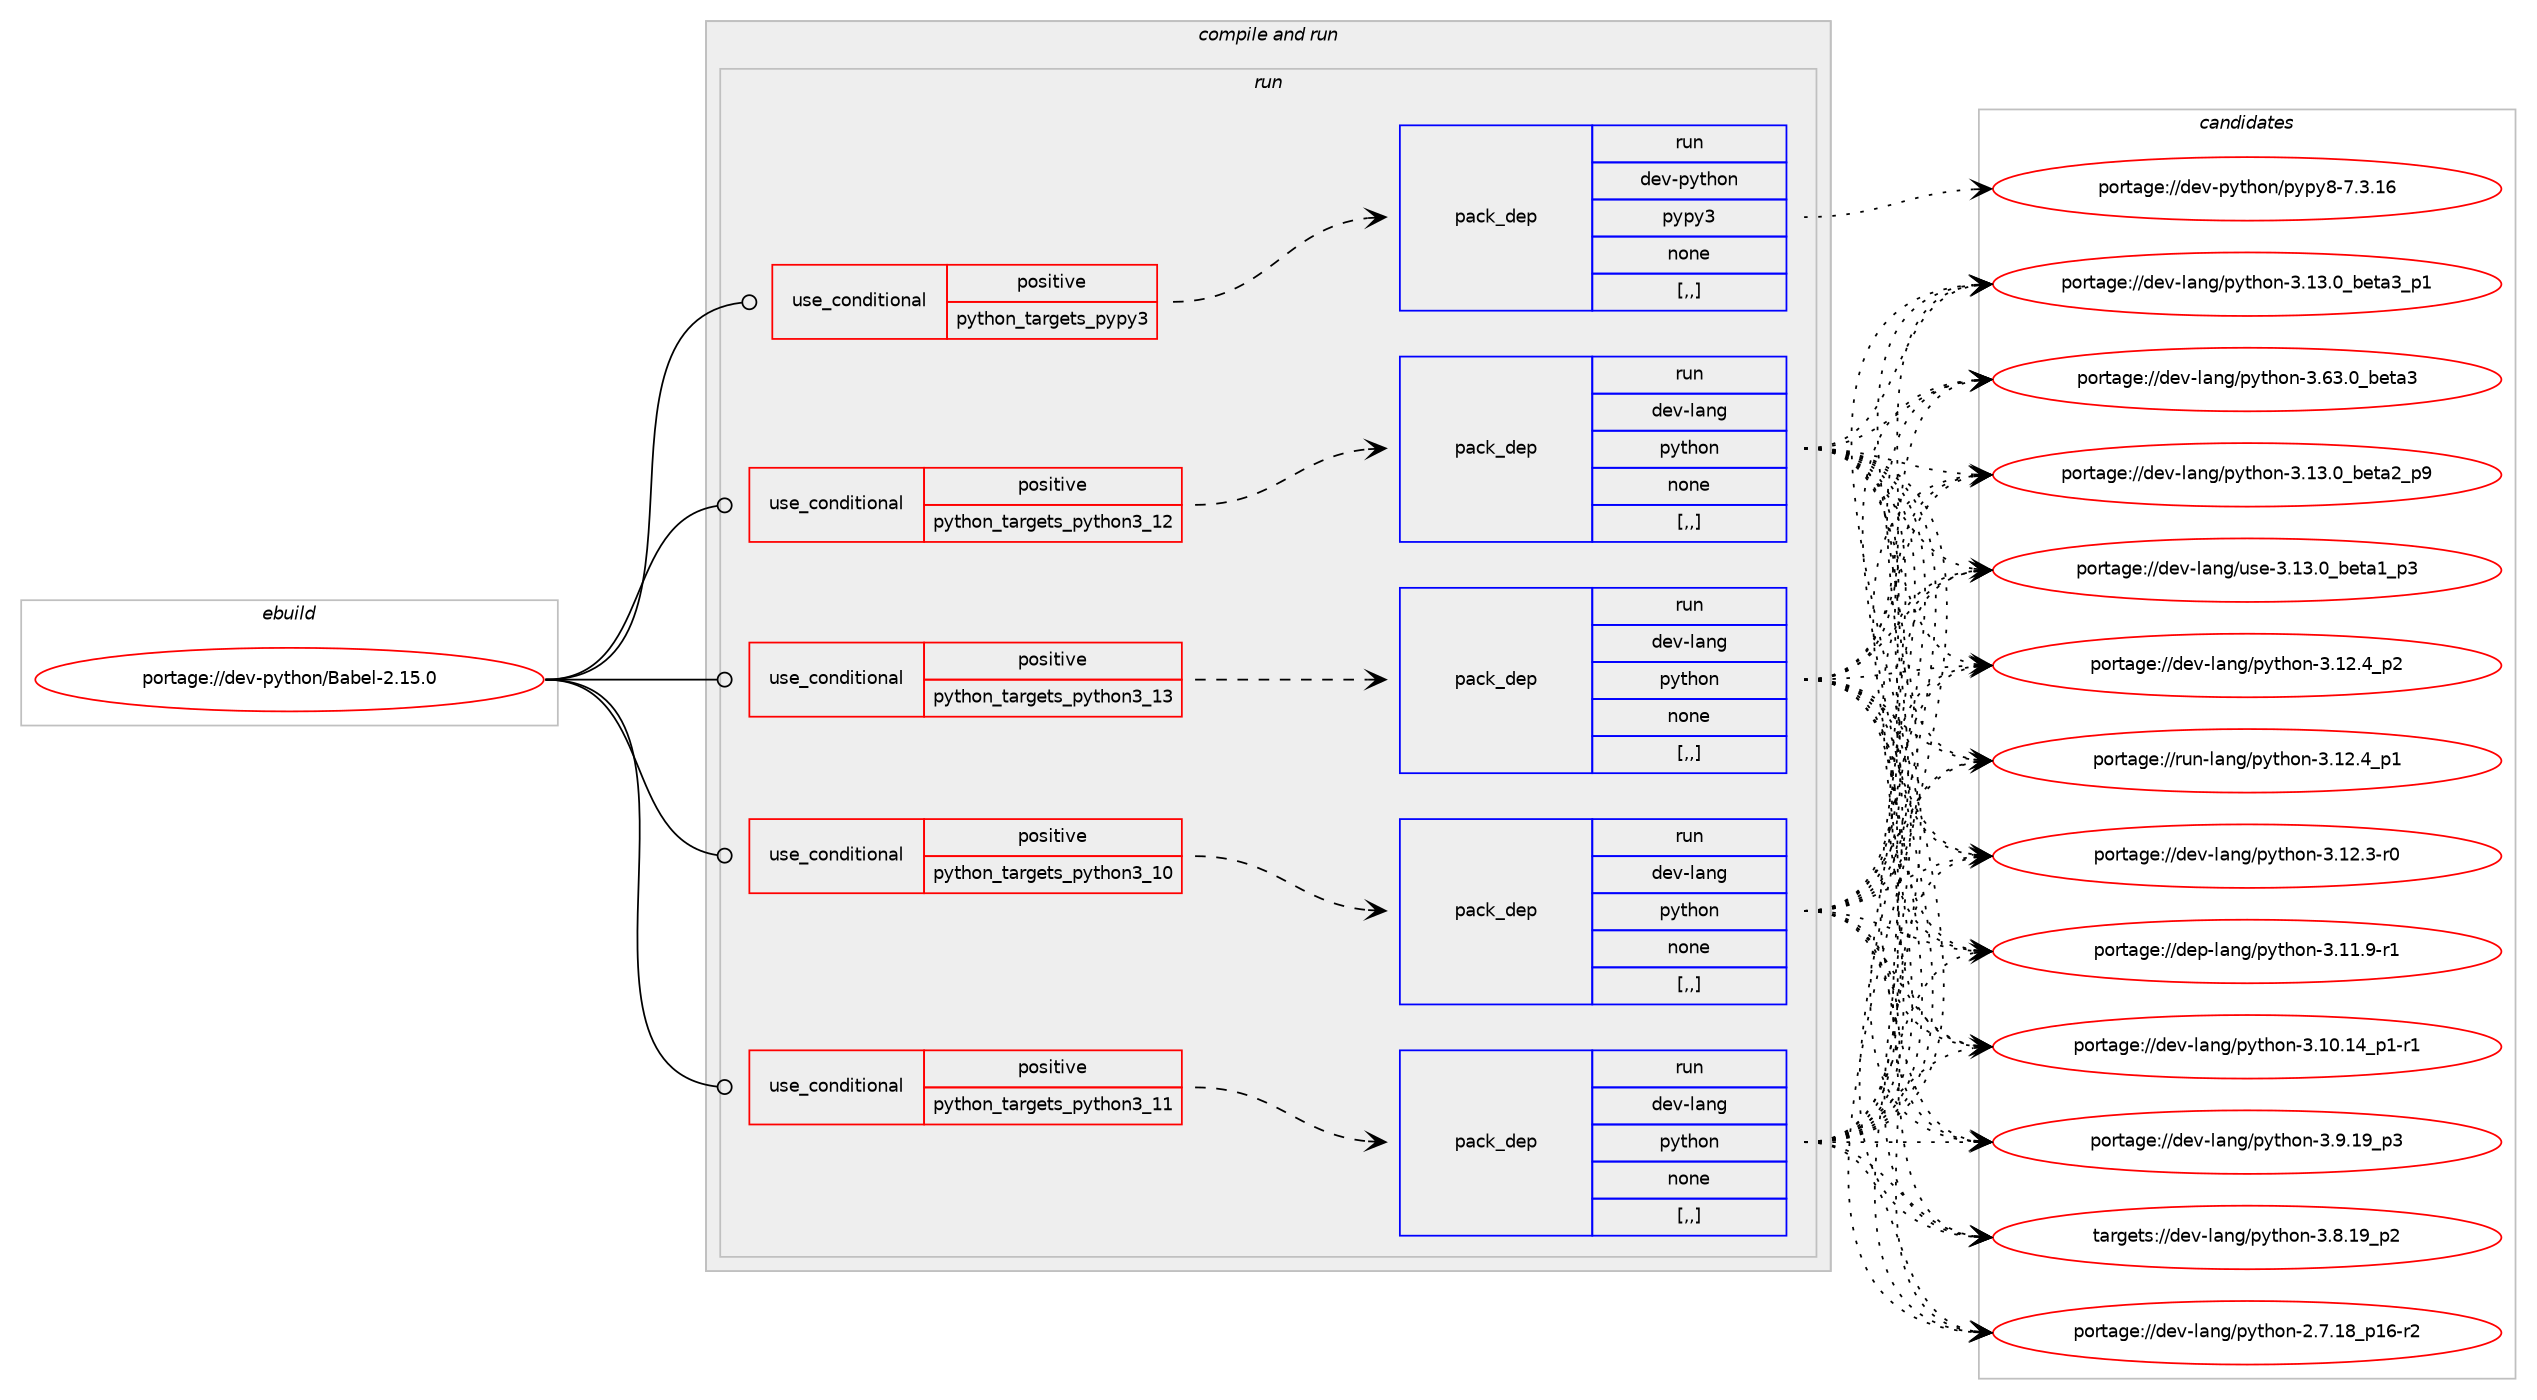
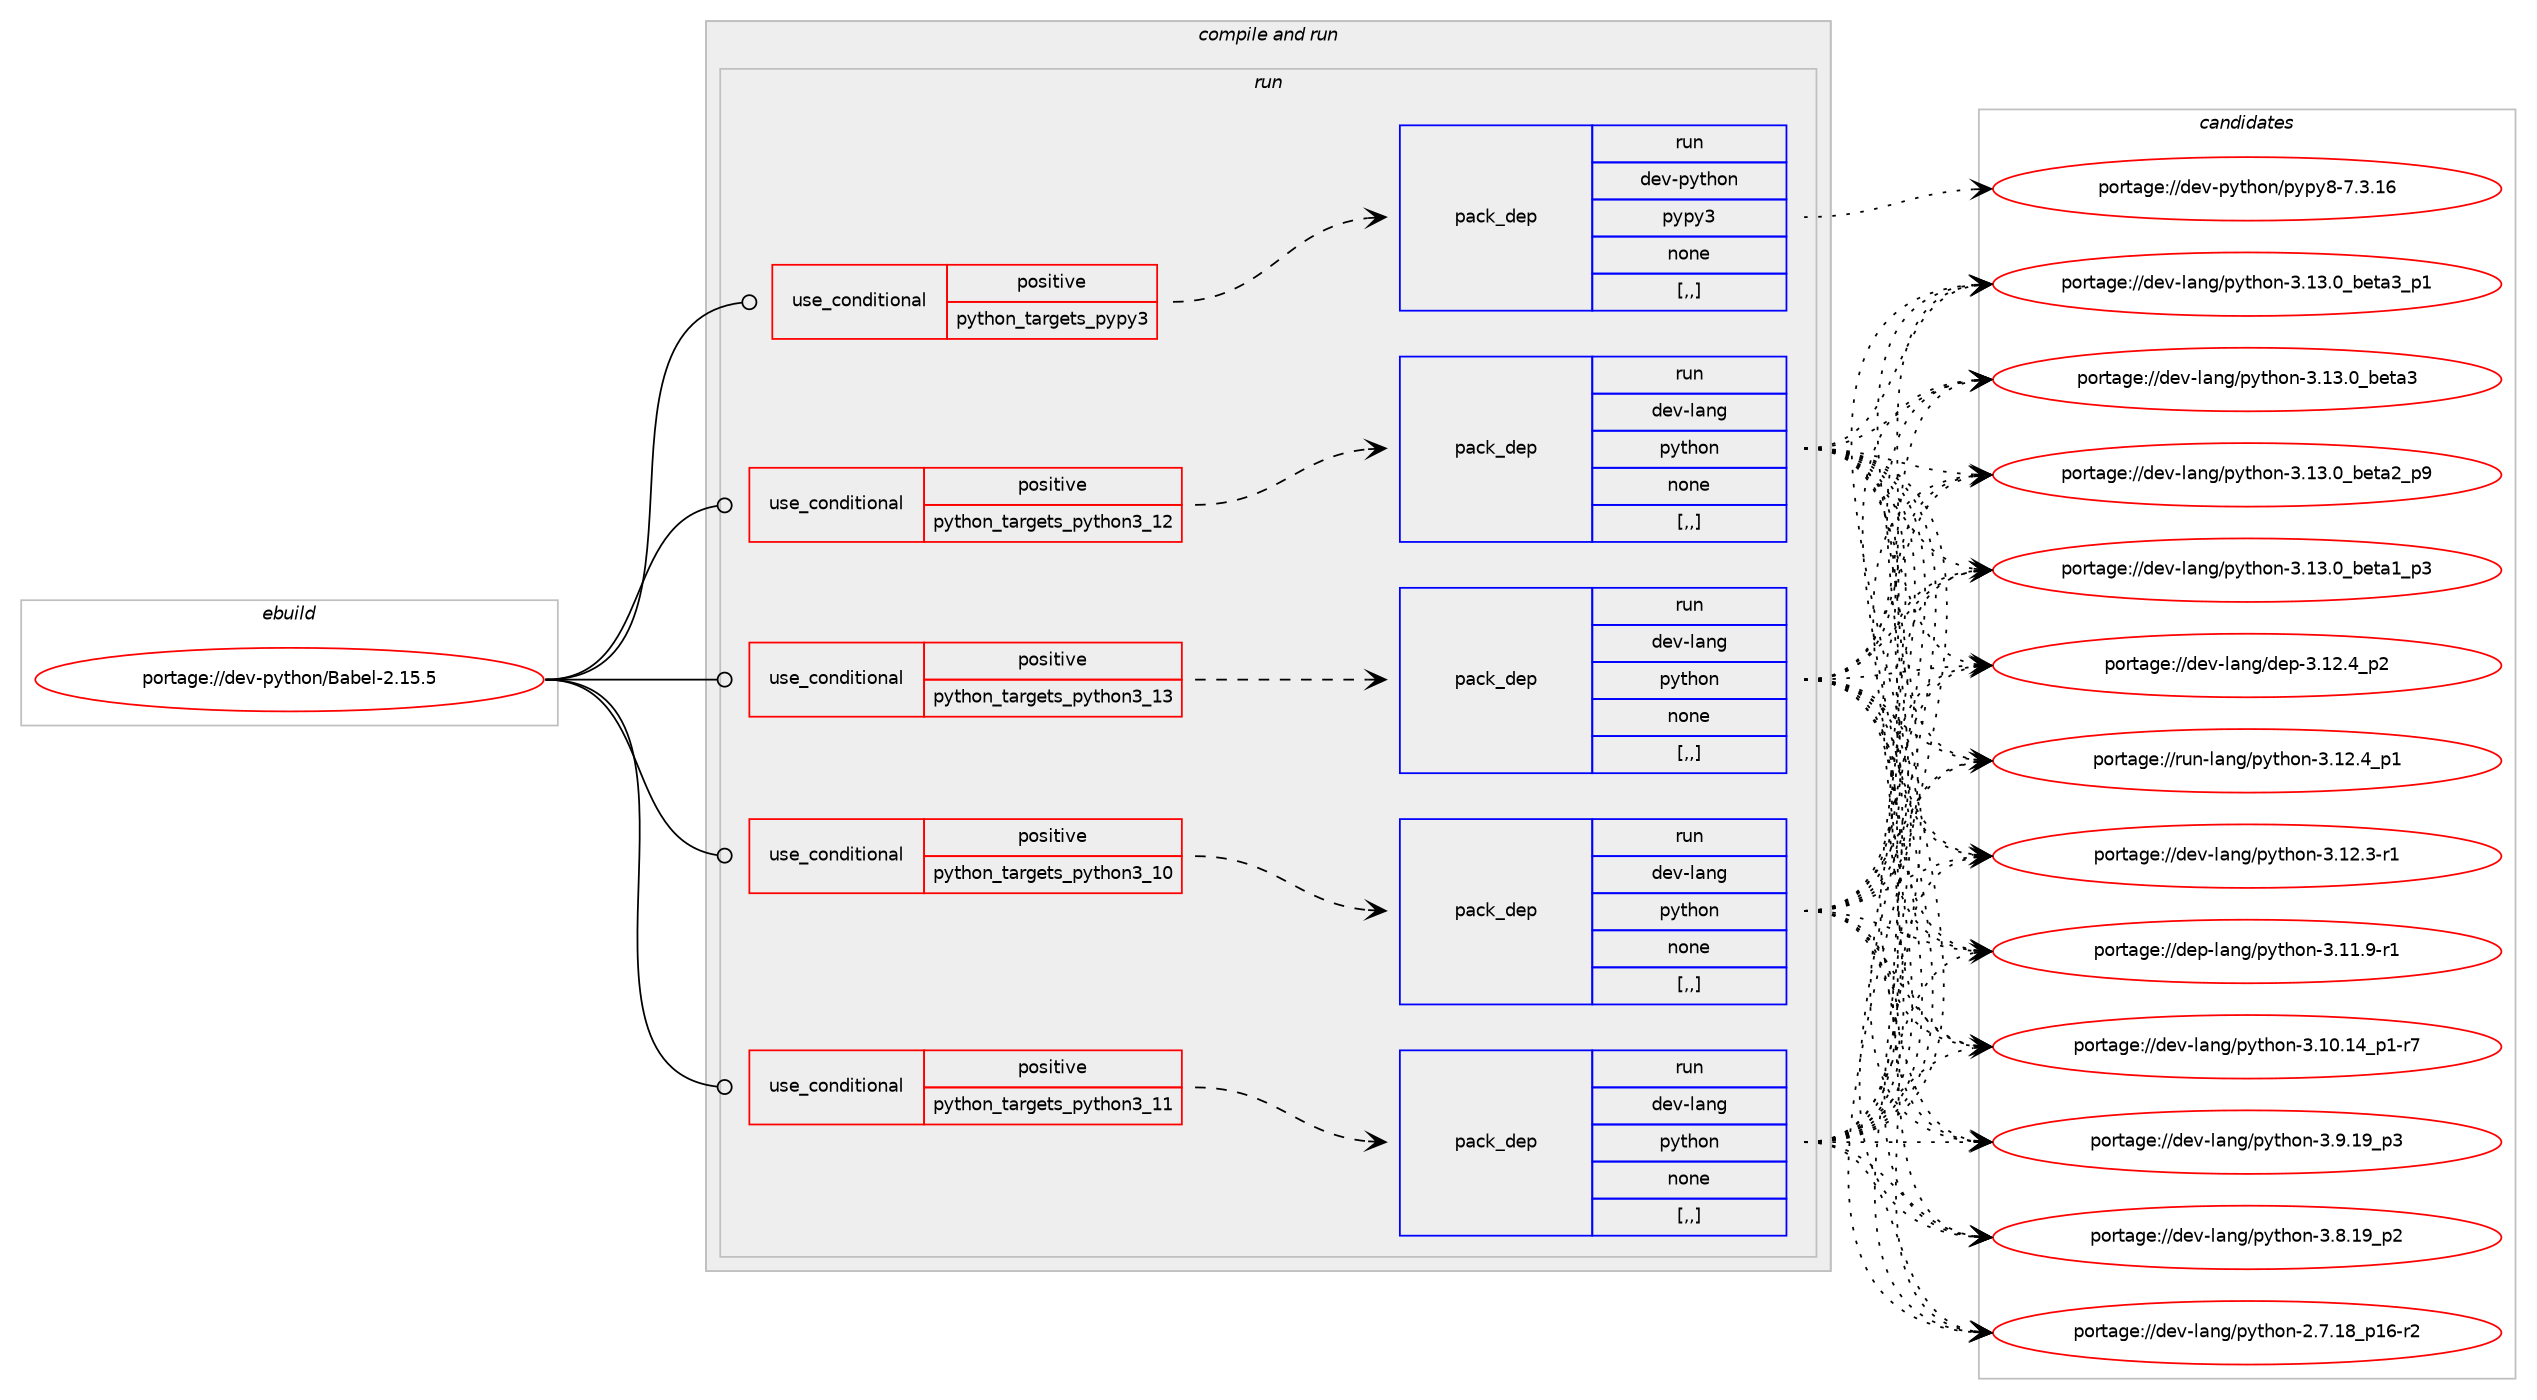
node "portage://dev-lang/python-3.63.0_beta3": label "portage://dev-lang/python-3.63.0_beta3" -> "portage://dev-lang/python-3.13.0_beta3"
node "portage://dev-lang/use-3.13.0_beta1_p3": label "portage://dev-lang/use-3.13.0_beta1_p3" -> "portage://dev-lang/python-3.13.0_beta1_p3"
node "portage://dev-lang/python-3.12.4_p2": label "portage://dev-lang/python-3.12.4_p2" -> "portage://dev-lang/dep-3.12.4_p2"
node "portage://dev-python/Babel-2.15.0": label "portage://dev-python/Babel-2.15.0" -> "portage://dev-python/Babel-2.15.5"
node "portage://dev-lang/python-3.12.3-r0": label "portage://dev-lang/python-3.12.3-r0" -> "portage://dev-lang/python-3.12.3-r1"
node "portage://dev-lang/python-3.10.14_p1-r1": label "portage://dev-lang/python-3.10.14_p1-r1" -> "portage://dev-lang/python-3.10.14_p1-r7"
node "targets://dev-lang/python-3.8.19_p2": label "targets://dev-lang/python-3.8.19_p2" -> "portage://dev-lang/python-3.8.19_p2"
